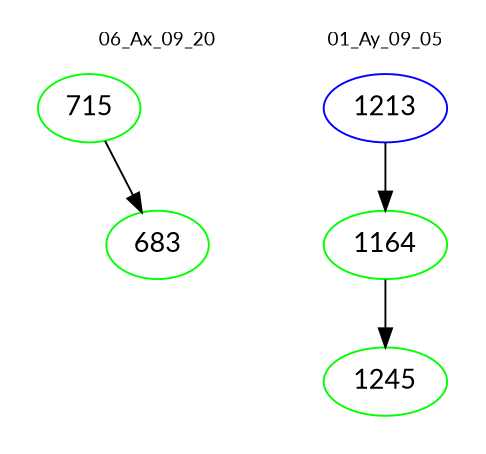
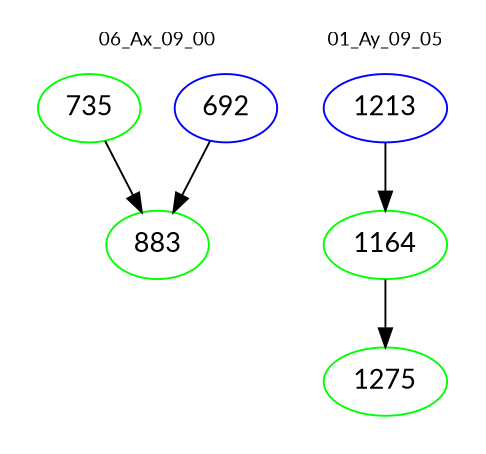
cluster "06_Ax_09_20": label "06_Ax_09_20" -> "06_Ax_09_00"
node "715": label "715" -> "735"
node "692": added
node "683": label "683" -> "883"
node "1245": label "1245" -> "1275"
